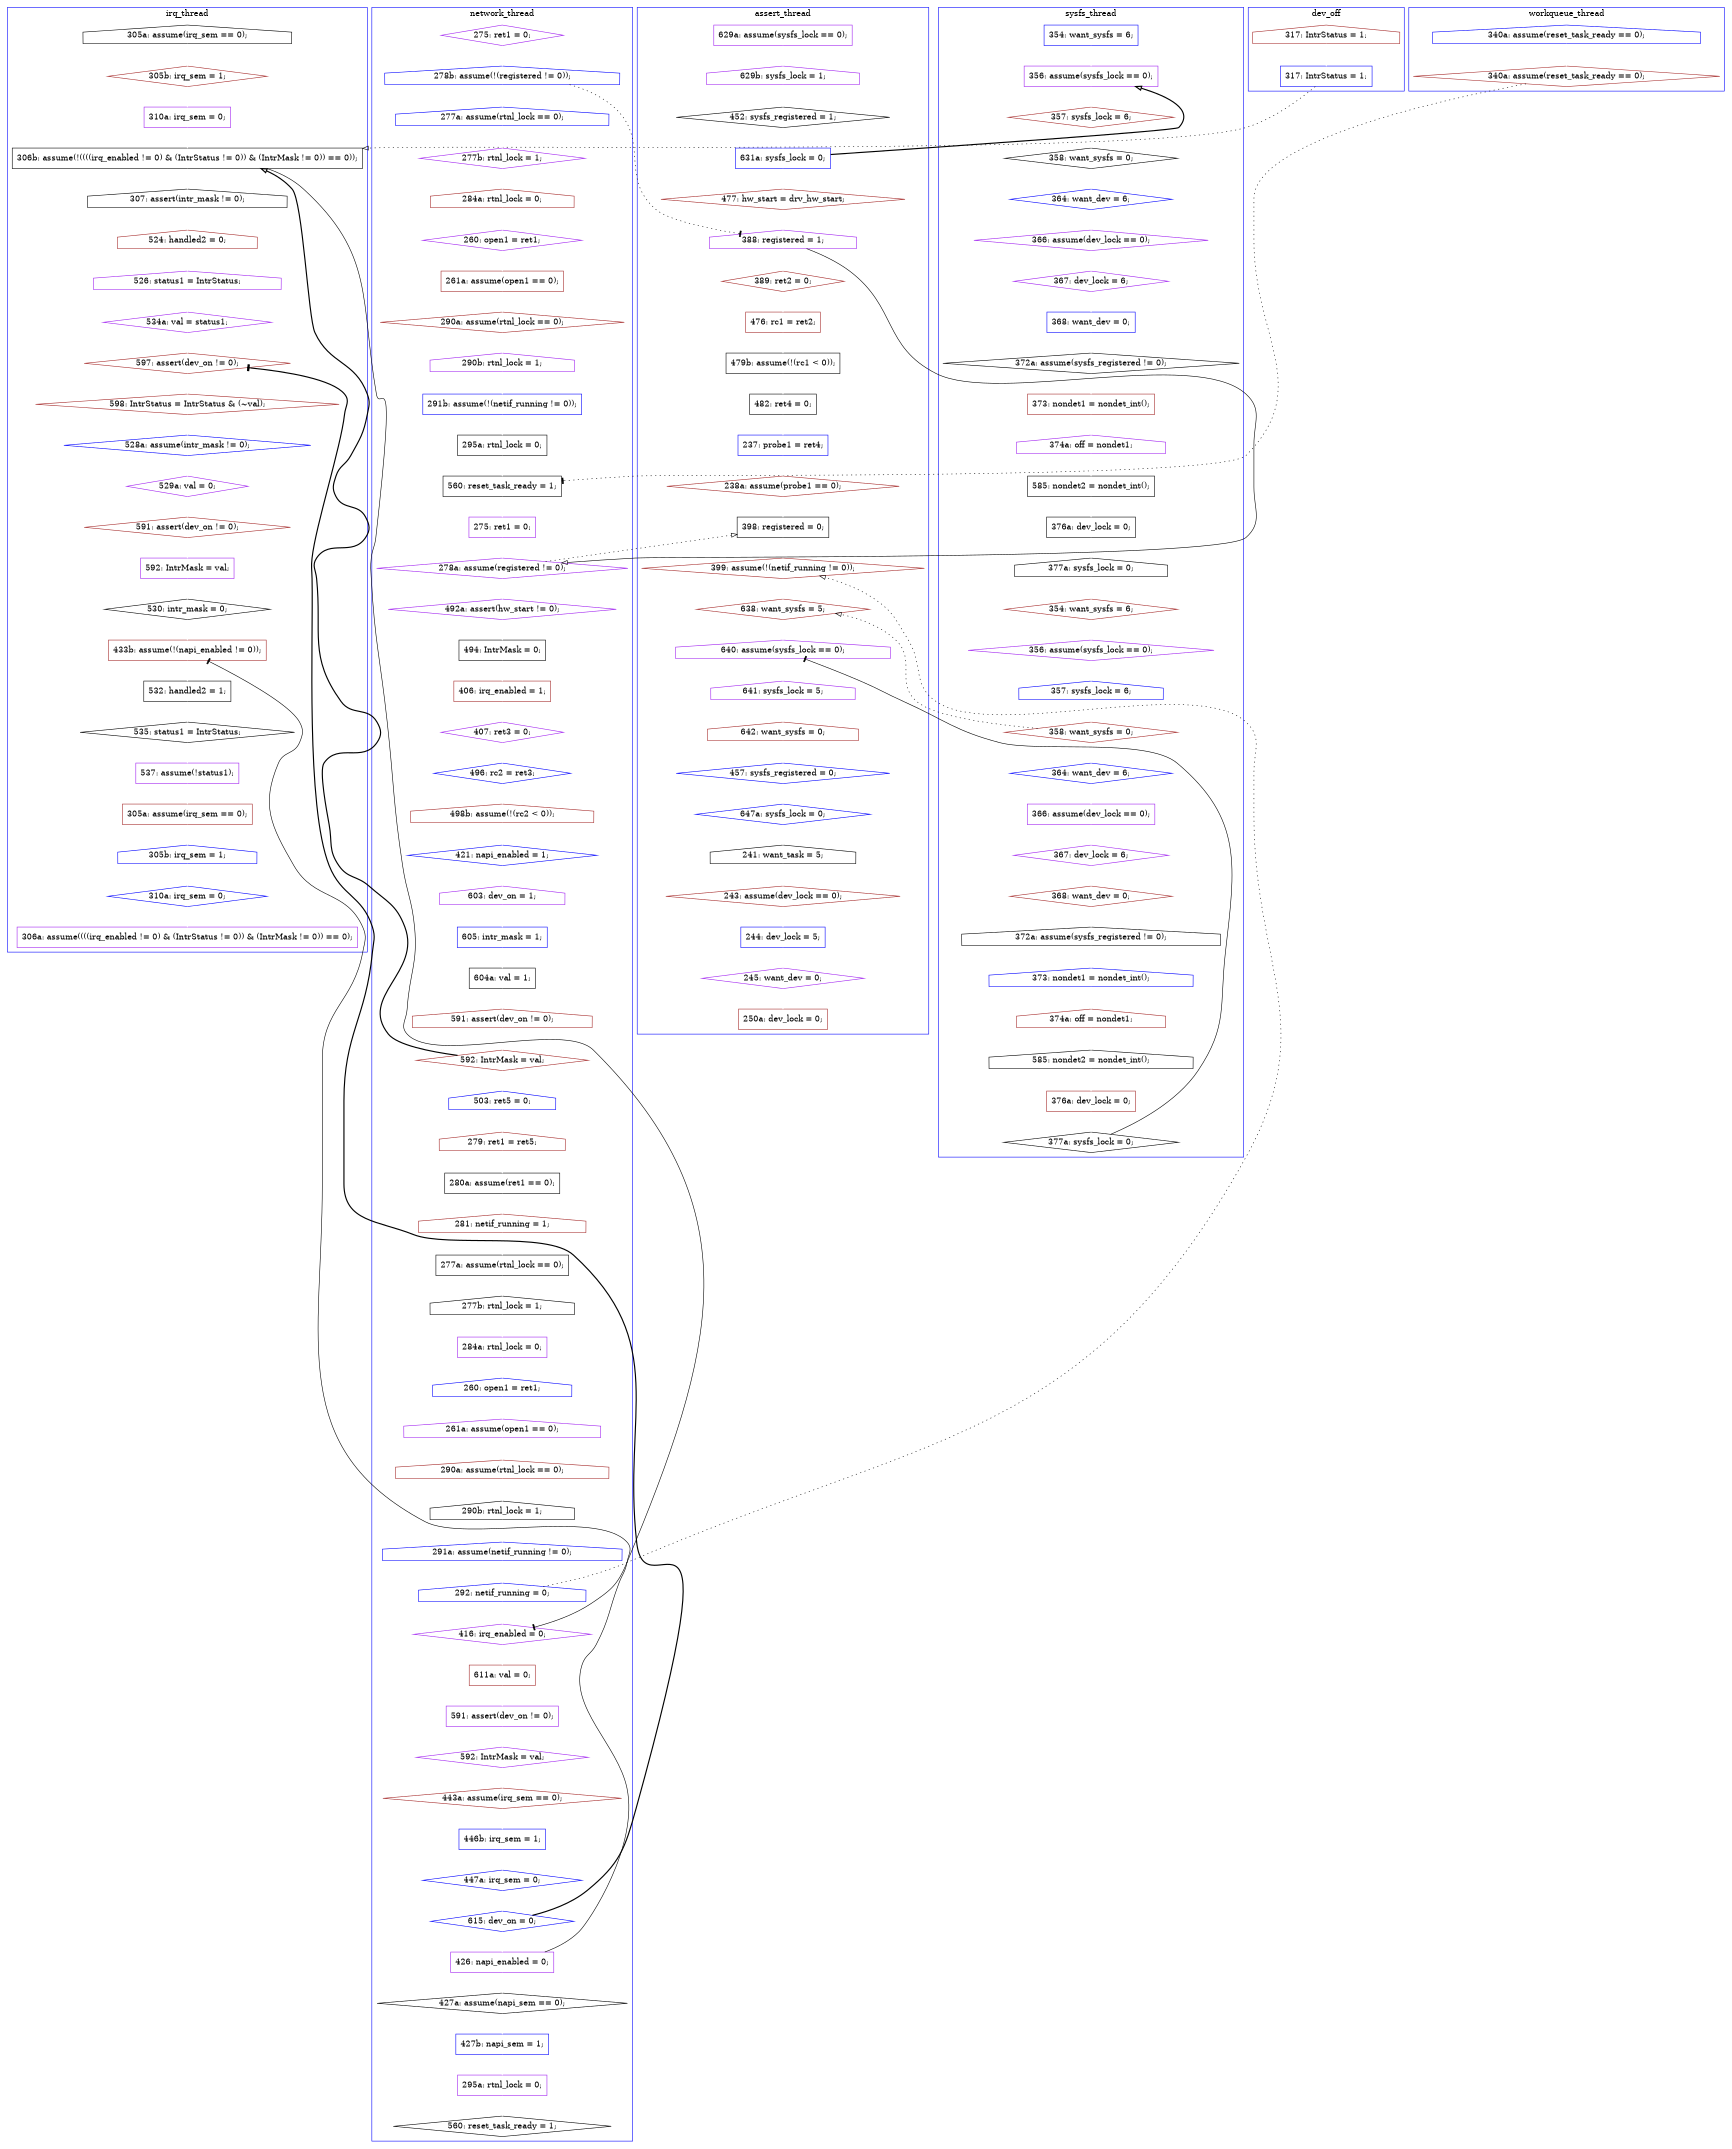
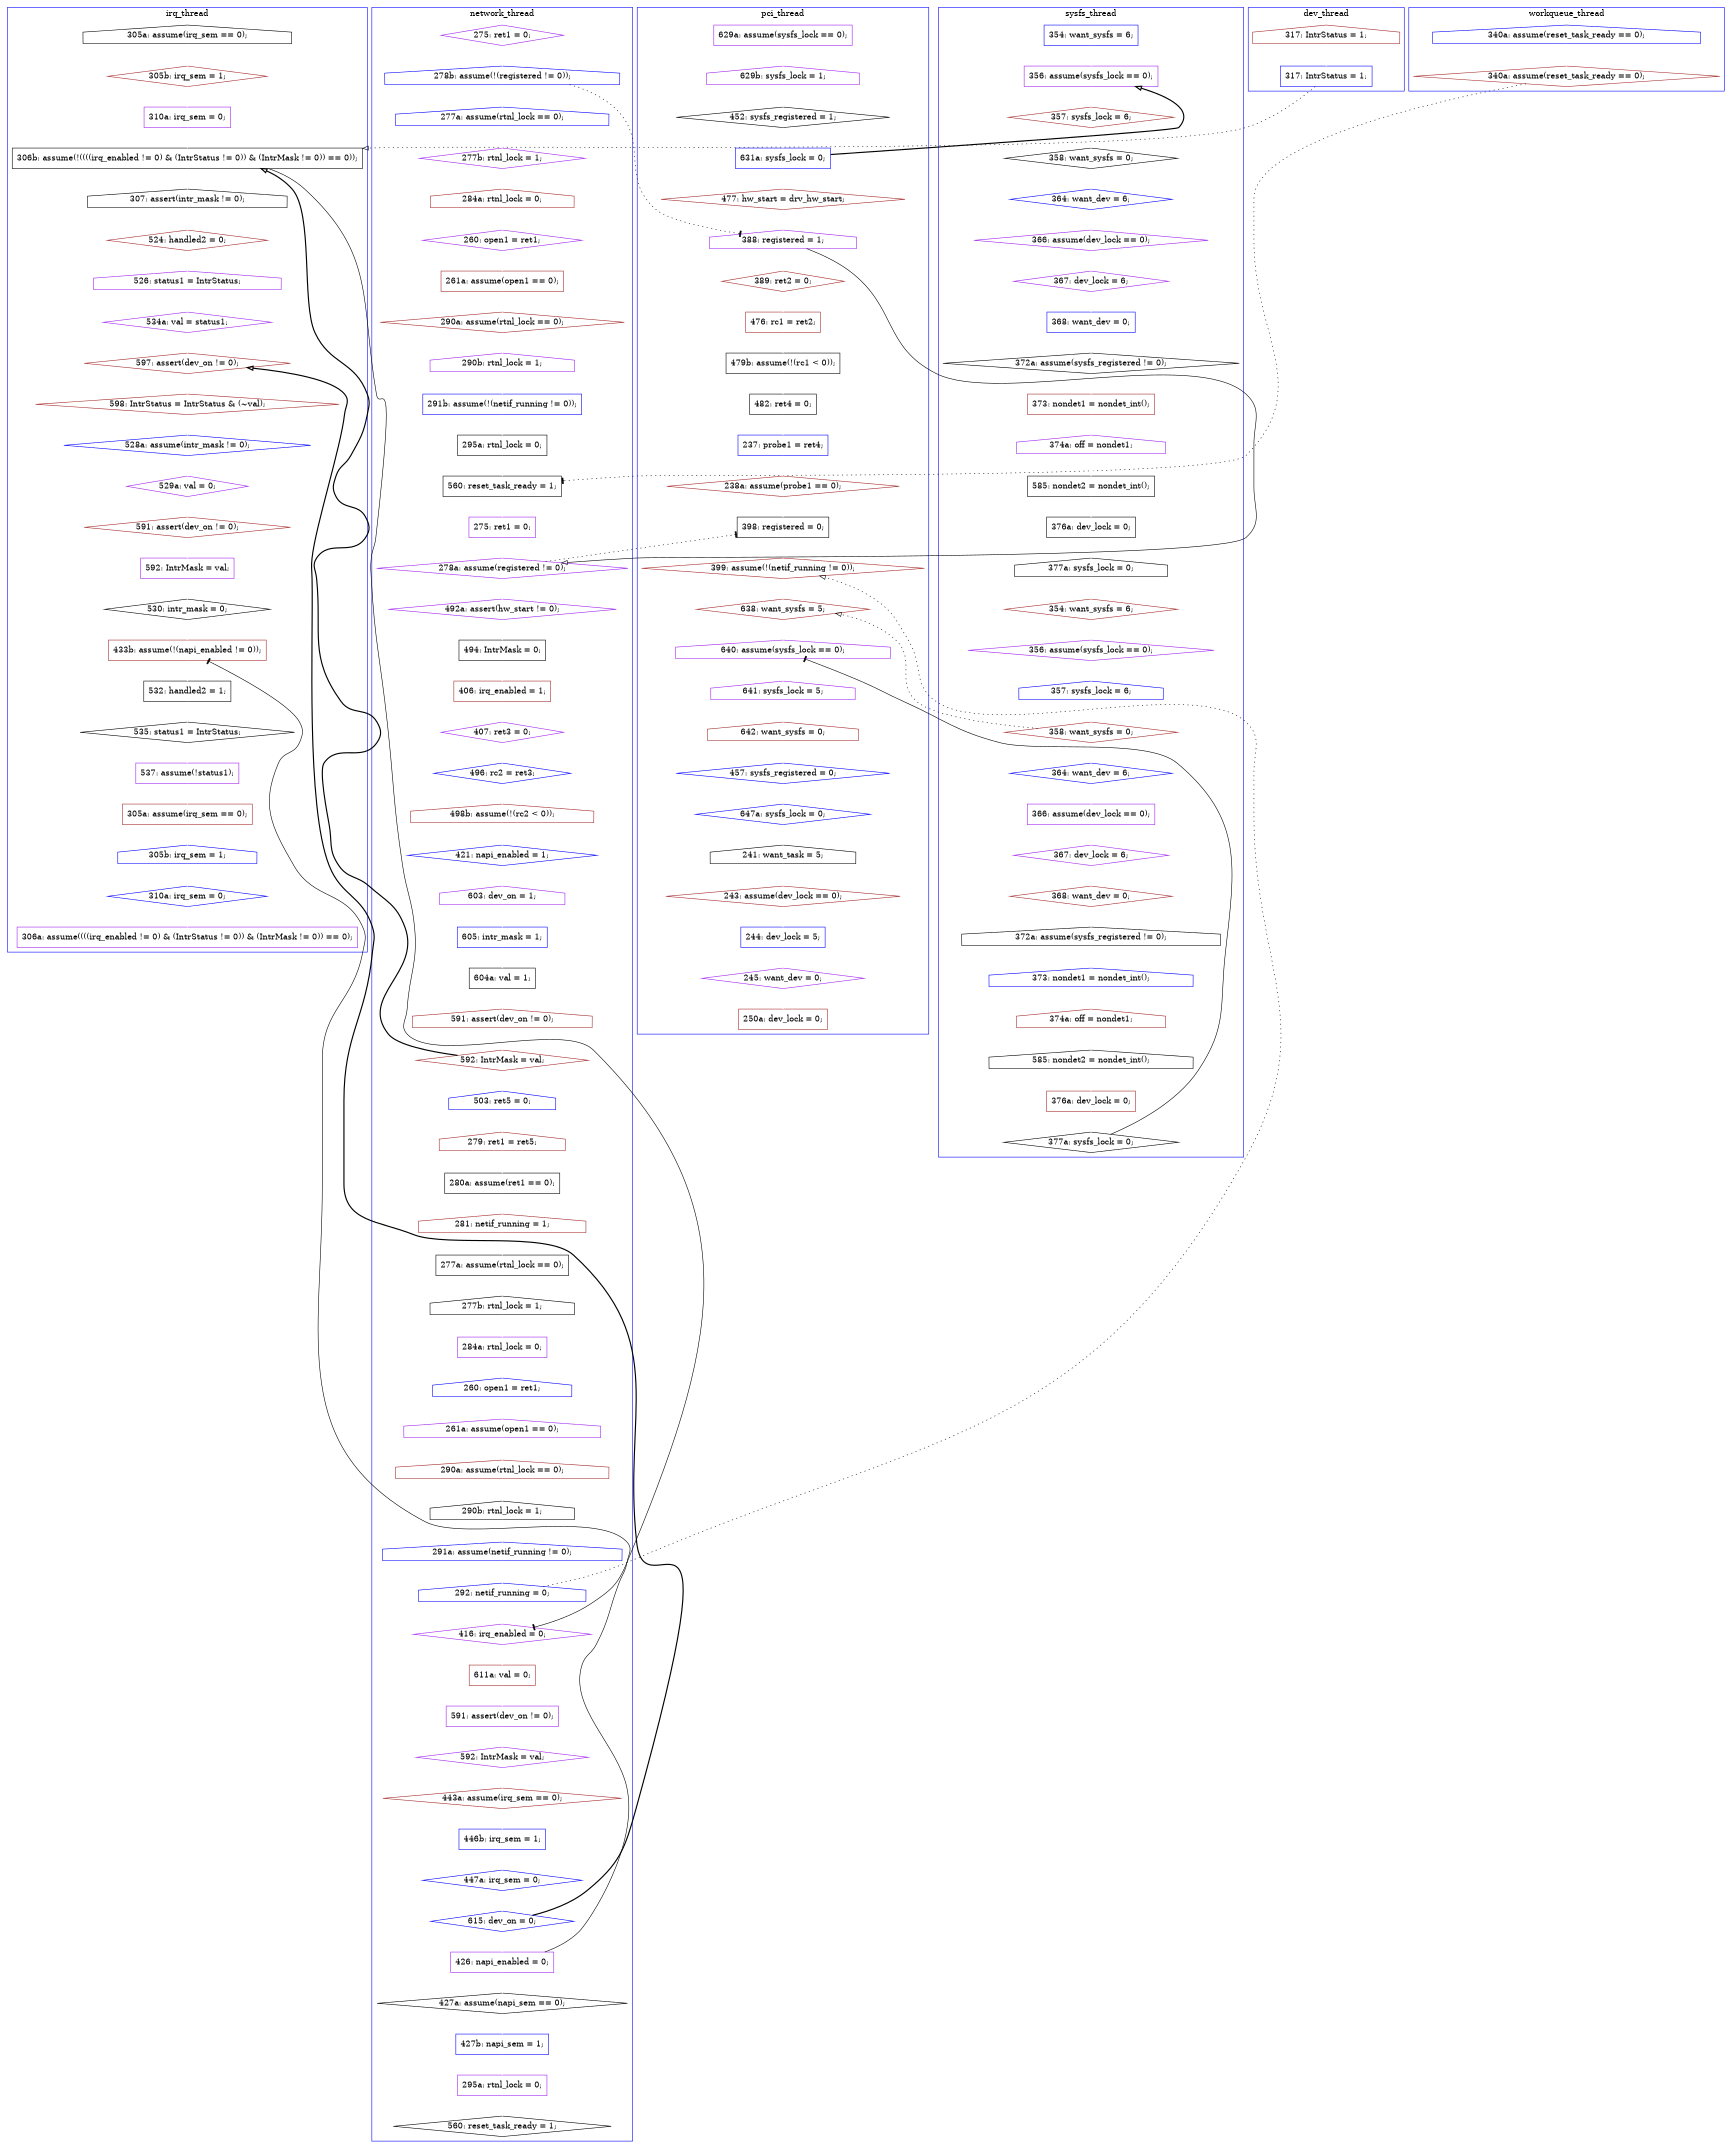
cluster "assert_thread": label "assert_thread" -> "pci_thread"
cluster "dev_off": label "dev_off" -> "dev_thread"
node "524: handled2 = 0;": shape house -> diamond
edge "278a: assume(registered != 0);" -> "398: registered = 0;": arrowhead onormal -> tee
edge "615: dev_on = 0;" -> "597: assert(dev_on != 0);": arrowhead tee -> onormal
